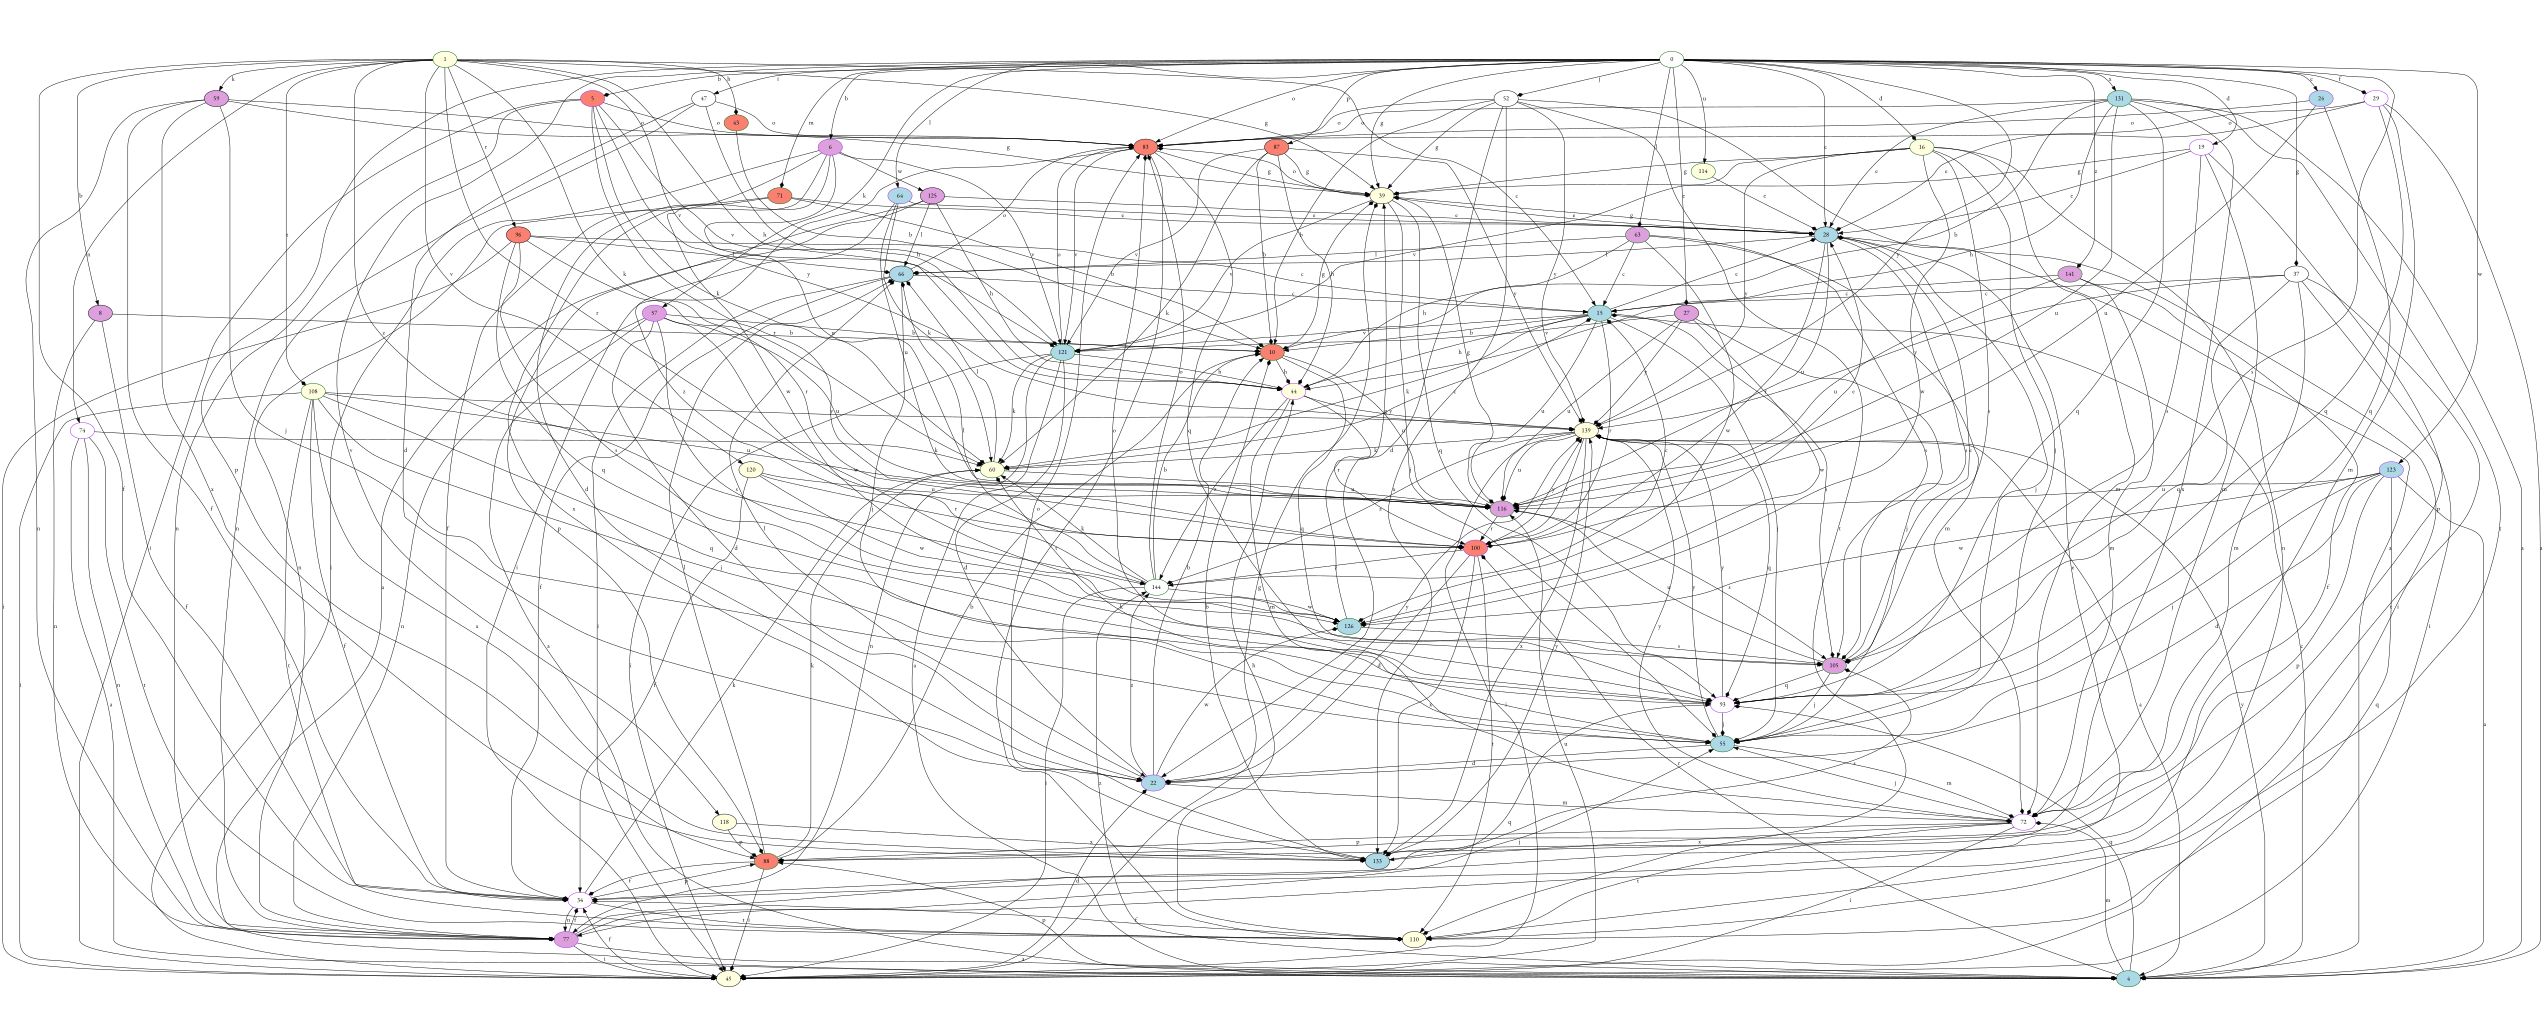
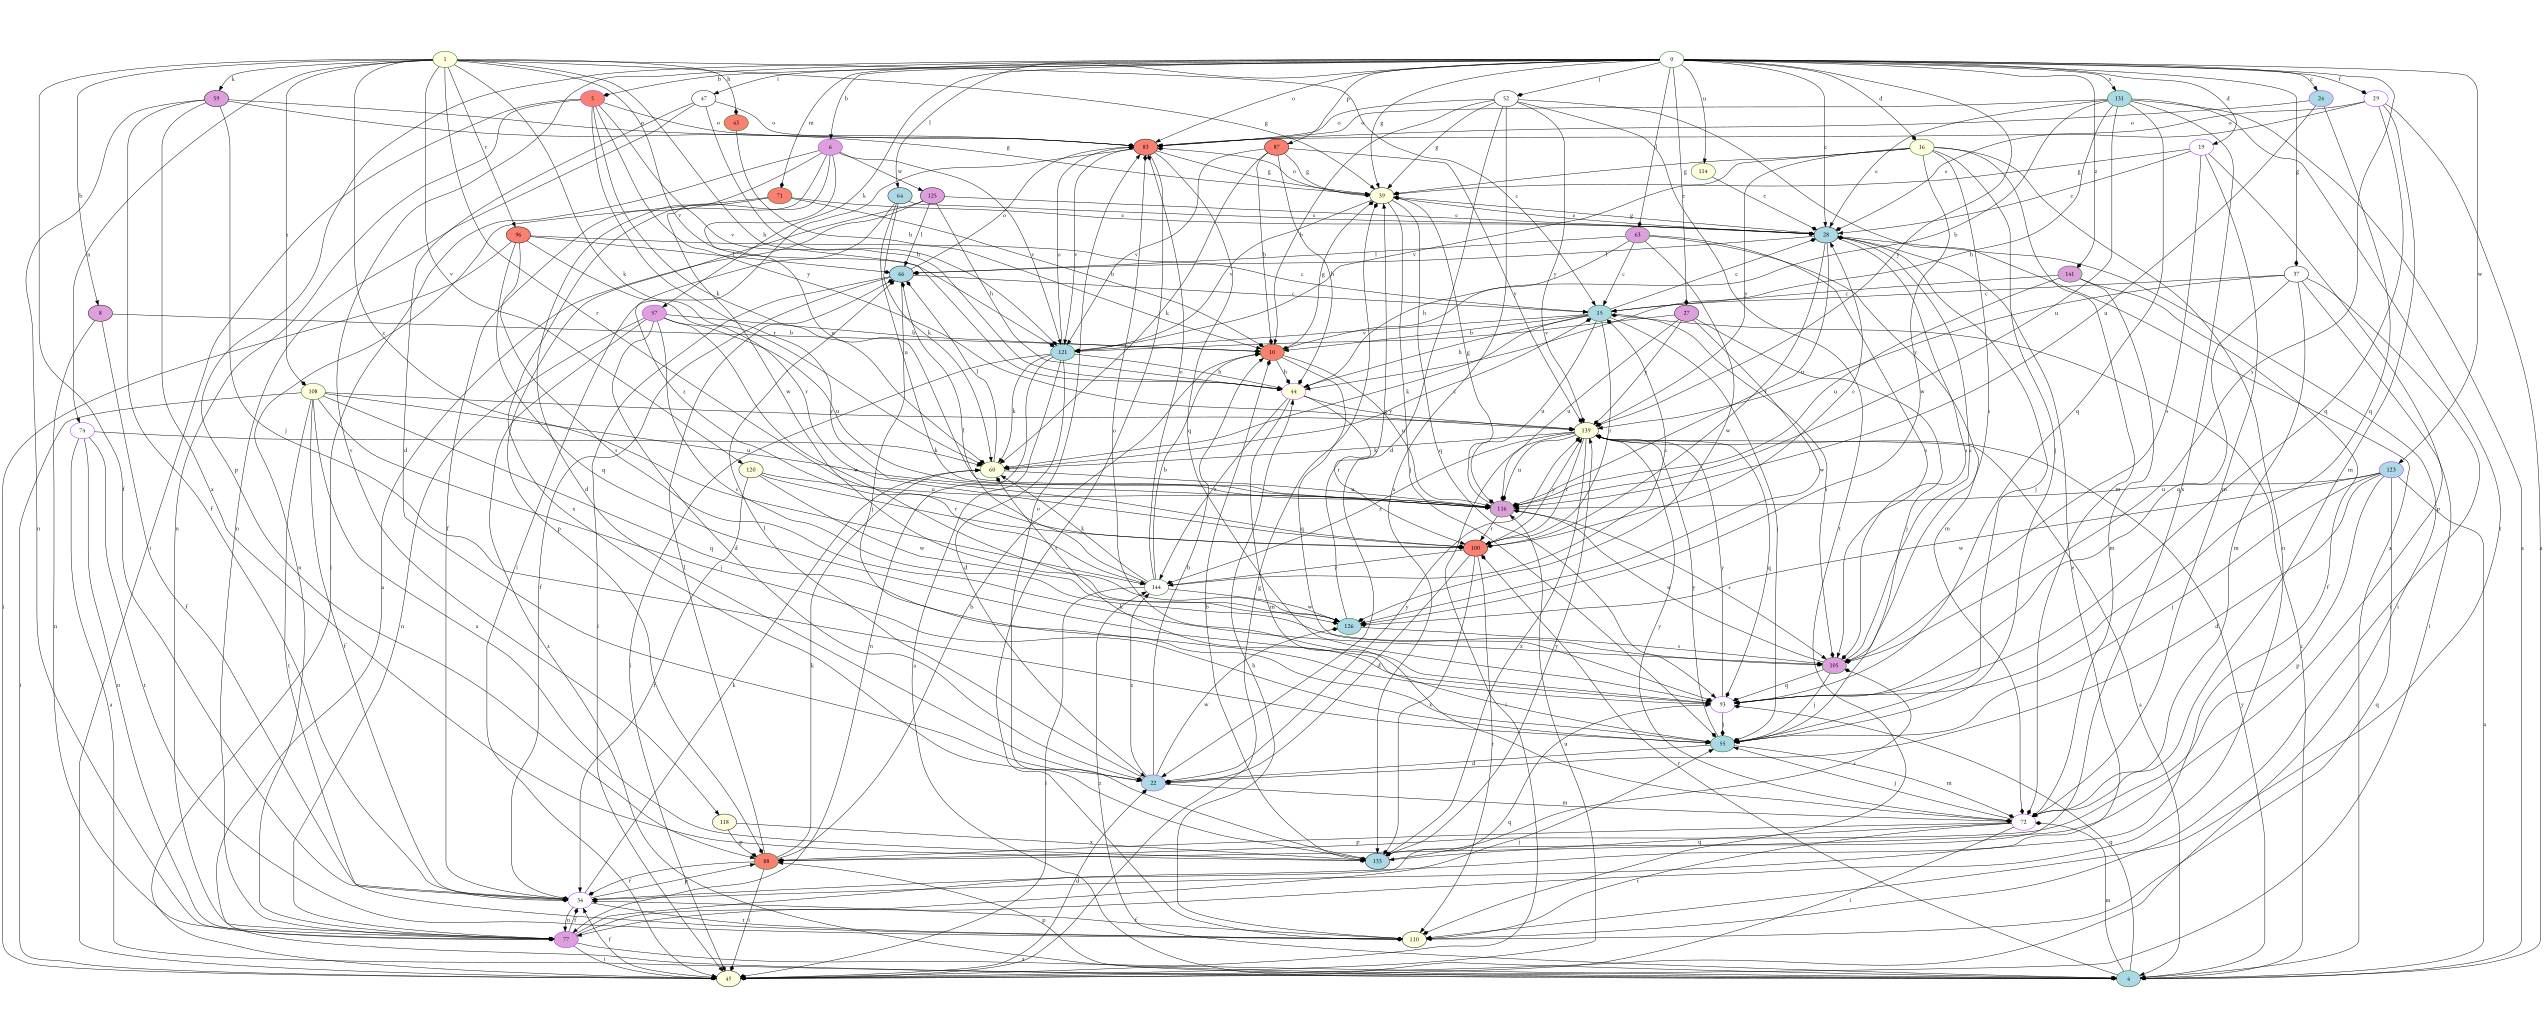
node "64": color purple -> black
node "100": color purple -> black
edge "72" -> "133": label "x" -> "q"
